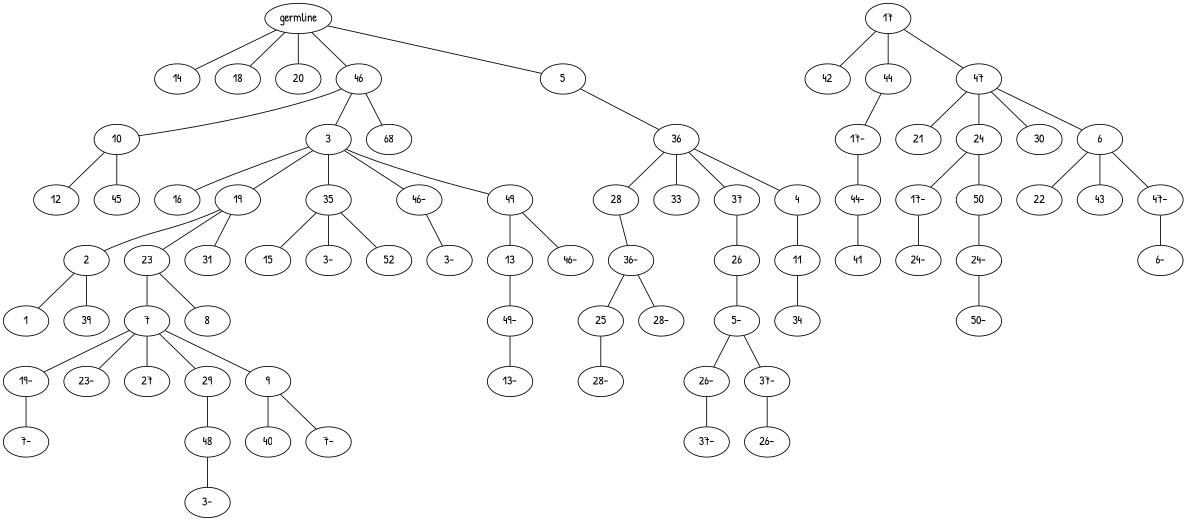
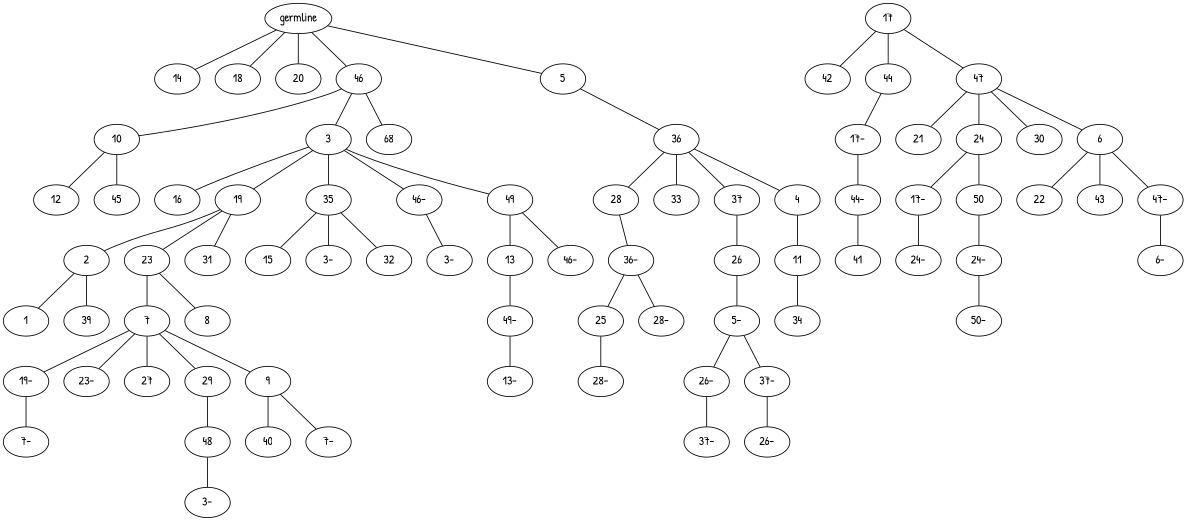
node "52": label "52" -> "32"
